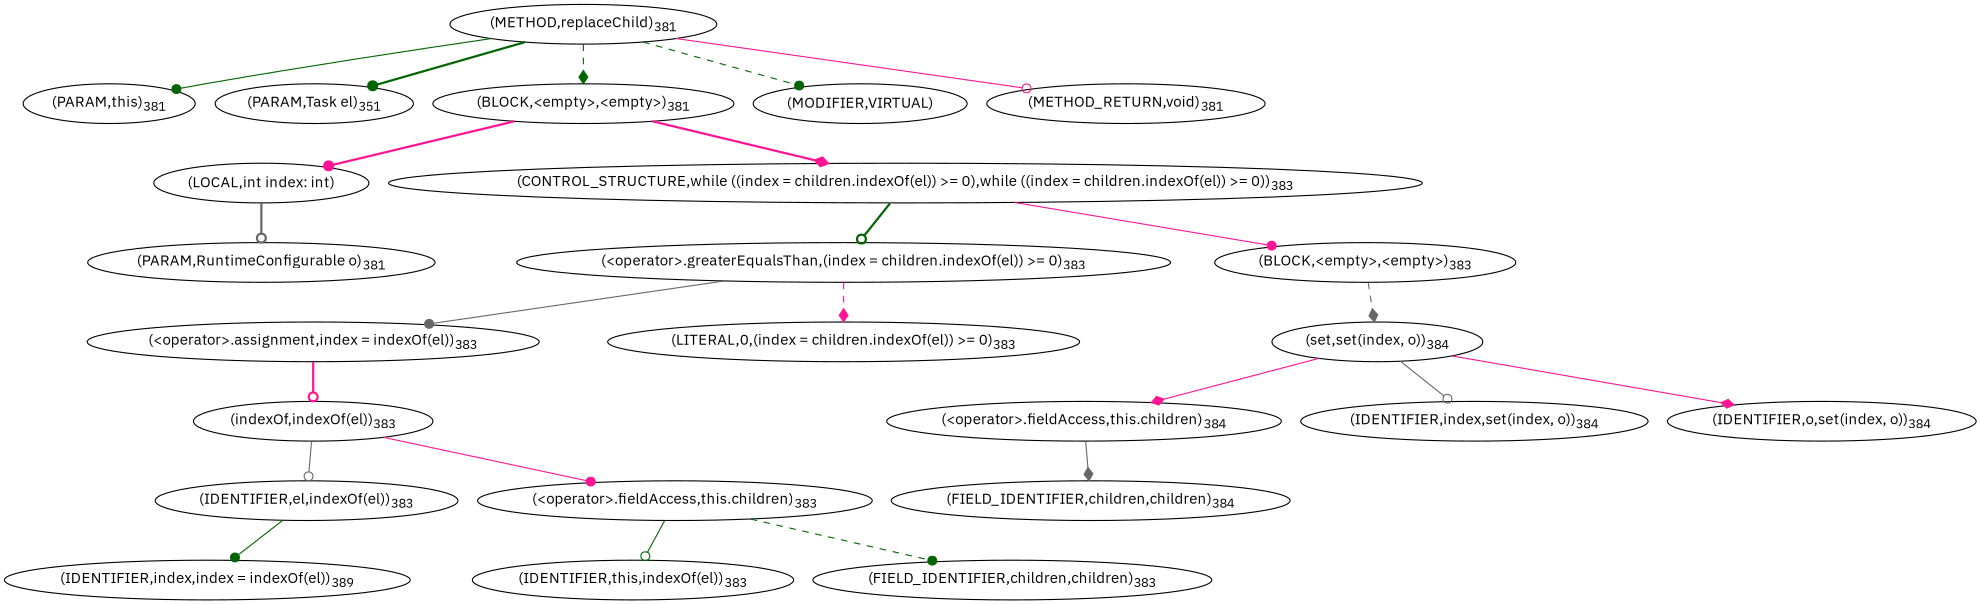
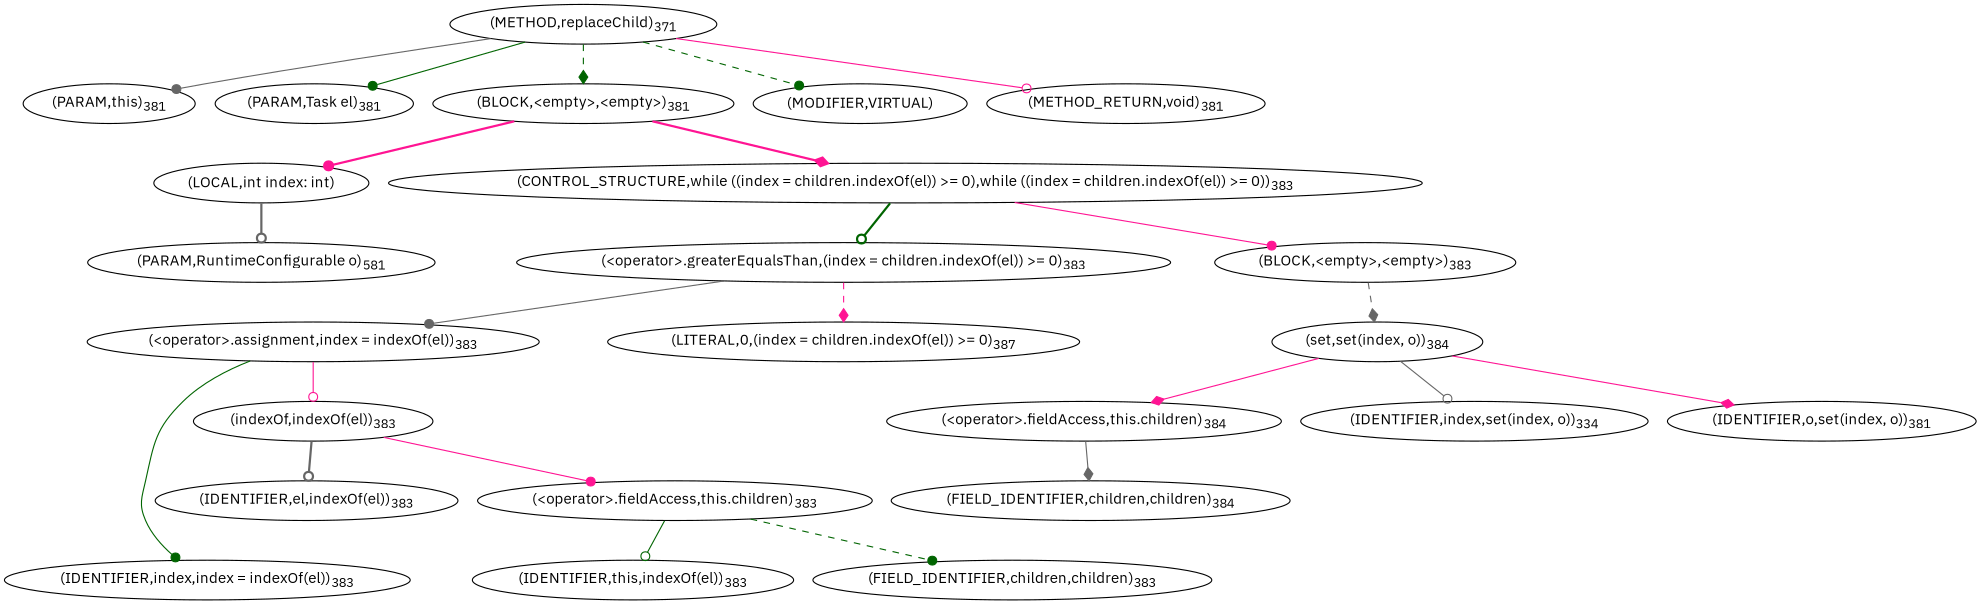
node "(METHOD,replaceChild)": text "381" -> "371"
edge "(METHOD,replaceChild)" -> "(PARAM,this)": color darkgreen -> gray40
edge "(METHOD,replaceChild)" -> "(PARAM,Task el)": style bold -> solid
node "(PARAM,Task el)": text "351" -> "381"
node "(PARAM,RuntimeConfigurable o)": text "381" -> "581"
node "(LITERAL,0,(index = children.indexOf(el)) >= 0)": text "383" -> "387"
edge "(<operator>.assignment,index = indexOf(el))" -> "(indexOf,indexOf(el))": style bold -> solid
node "(IDENTIFIER,index,set(index, o))": text "384" -> "334"
node "(IDENTIFIER,o,set(index, o))": text "384" -> "381"
edge "(indexOf,indexOf(el))" -> "(IDENTIFIER,el,indexOf(el))": style solid -> bold
edge "(IDENTIFIER,el,indexOf(el))" -> "(IDENTIFIER,index,index = indexOf(el))": now "(<operator>.assignment,index = indexOf(el))" -> "(IDENTIFIER,index,index = indexOf(el))"
node "(IDENTIFIER,index,index = indexOf(el))": text "389" -> "383"
